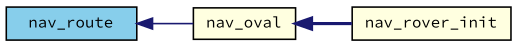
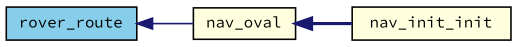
node "nav_route": label "nav_route" -> "rover_route"
node "nav_rover_init": label "nav_rover_init" -> "nav_init_init"
